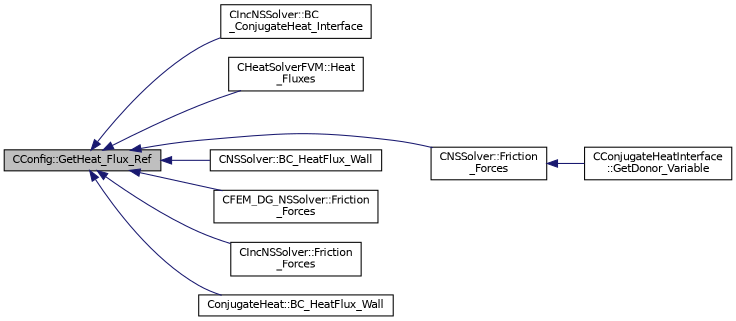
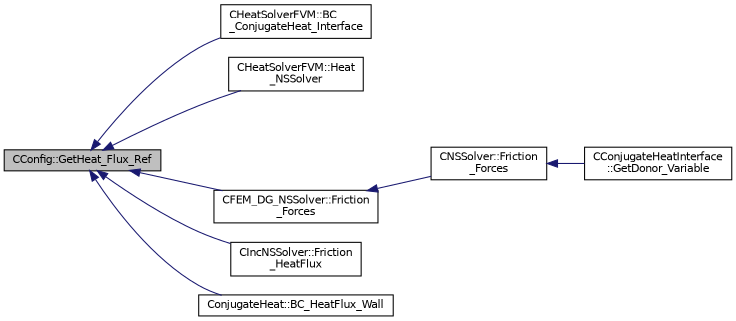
node "CIncNSSolver::BC _ConjugateHeat_Interface": label "CIncNSSolver::BC _ConjugateHeat_Interface" -> "CHeatSolverFVM::BC _ConjugateHeat_Interface"
node "CHeatSolverFVM::Heat _Fluxes": label "CHeatSolverFVM::Heat _Fluxes" -> "CHeatSolverFVM::Heat _NSSolver"
edge "CNSSolver::Friction _Forces" -> "CConfig::GetHeat_Flux_Ref": now "CNSSolver::Friction _Forces" -> "CFEM_DG_NSSolver::Friction _Forces"
node "CNSSolver::BC_HeatFlux_Wall": removed
node "CIncNSSolver::Friction _Forces": label "CIncNSSolver::Friction _Forces" -> "CIncNSSolver::Friction _HeatFlux"
